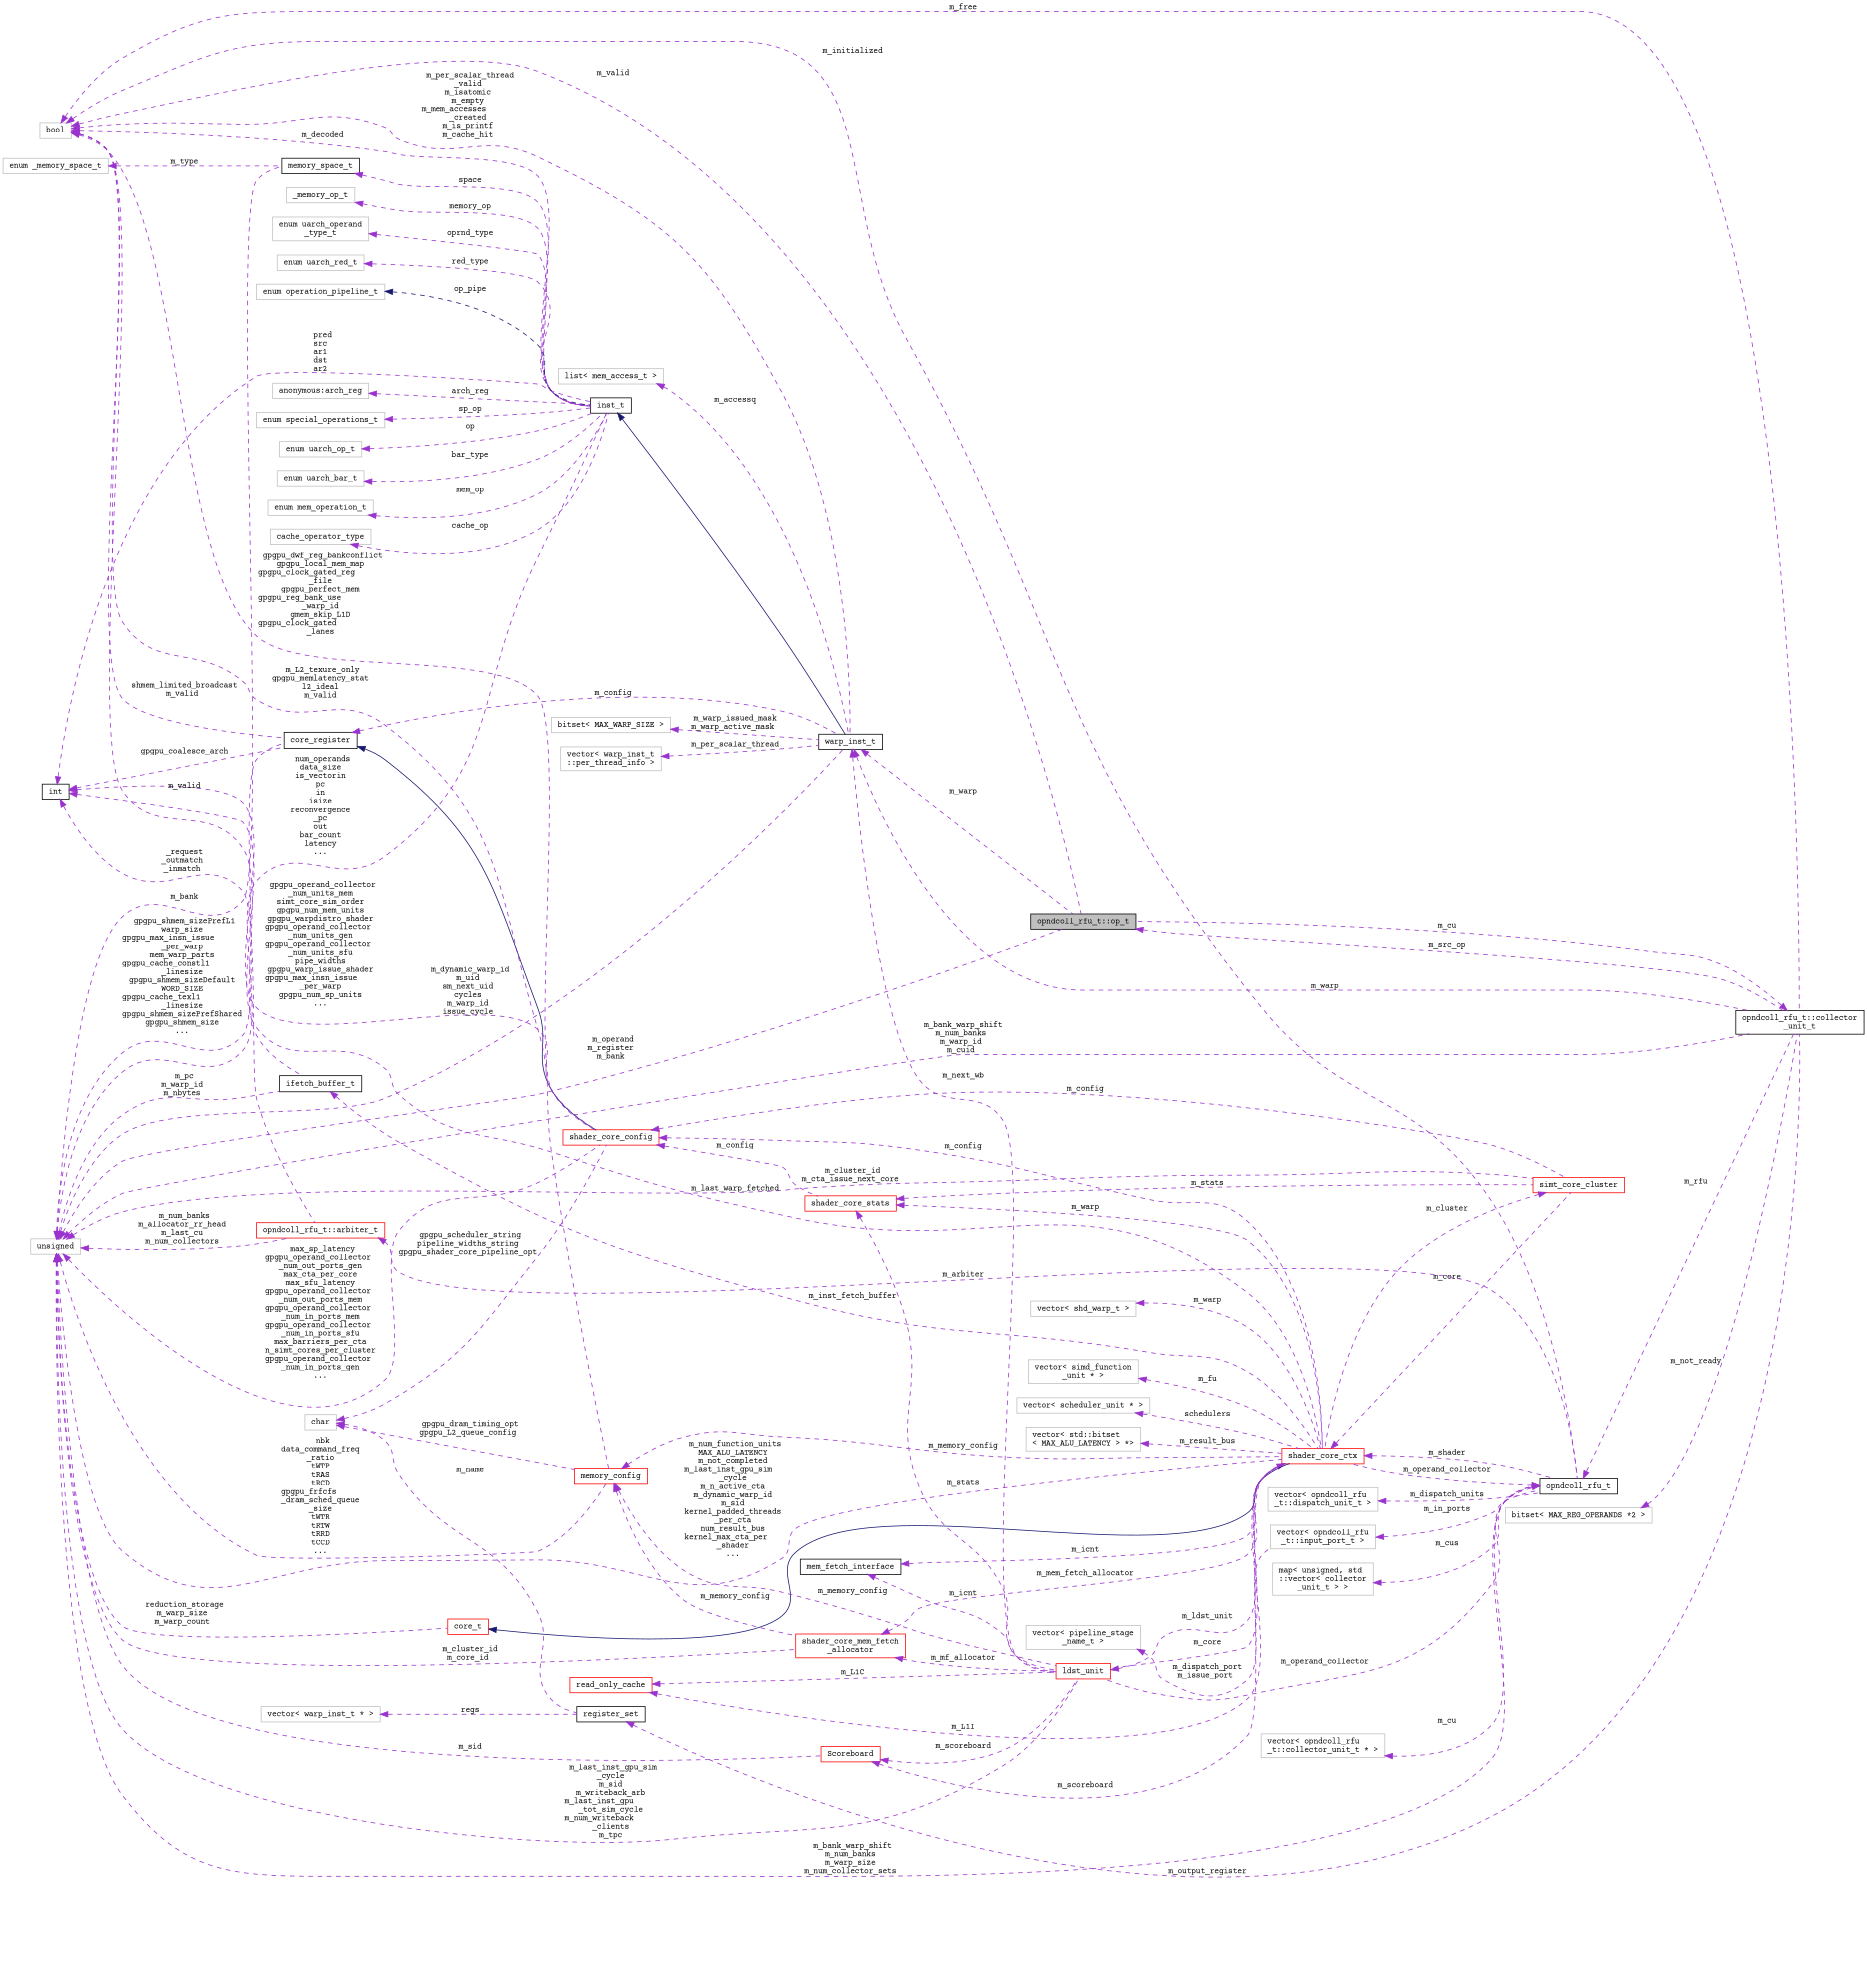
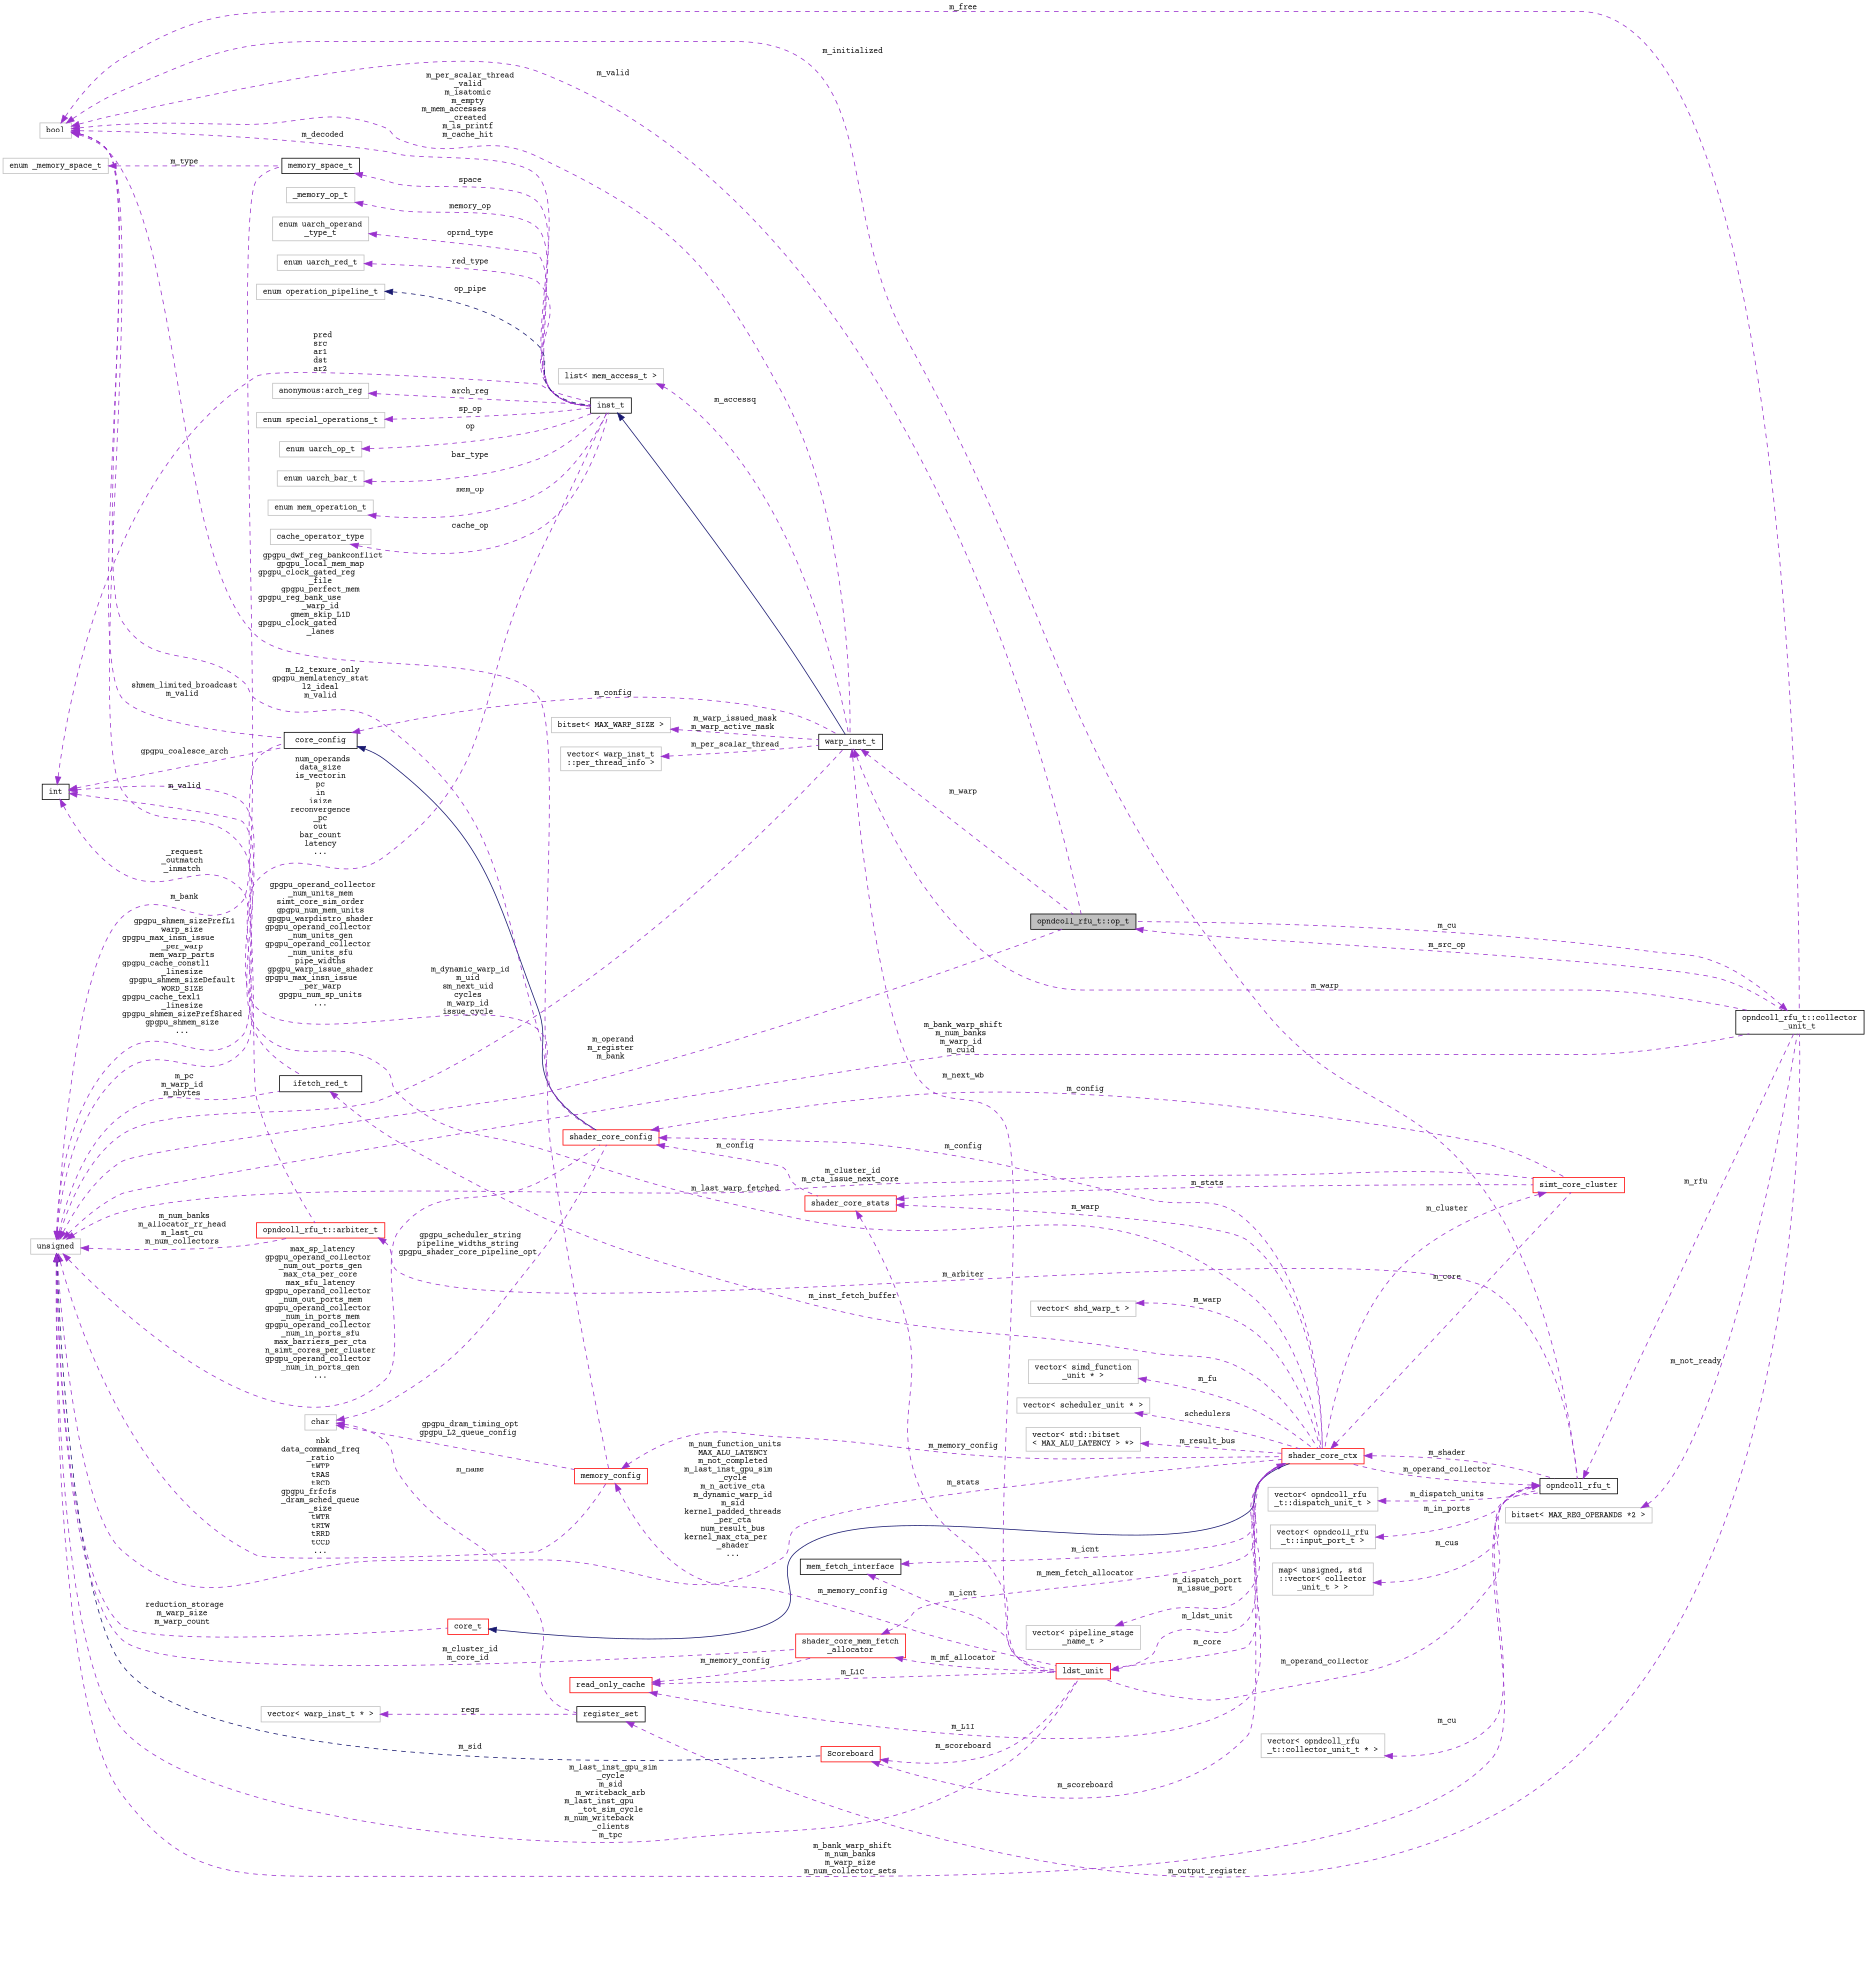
node "core_register": label "core_register" -> "core_config"
node "ifetch_buffer_t": label "ifetch_buffer_t" -> "ifetch_red_t"
edge "shader_core_mem_fetch _allocator" -> "memory_config": now "shader_core_mem_fetch _allocator" -> "read_only_cache"
edge "vector< opndcoll_rfu _t::input_port_t >" -> "vector< pipeline_stage _name_t >": now "shader_core_ctx" -> "vector< pipeline_stage _name_t >"
edge "Scoreboard" -> "unsigned": color darkorchid3 -> midnightblue
